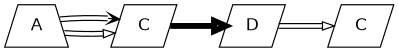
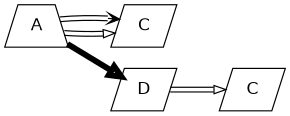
edge "C" -> "D": now "A" -> "D"
